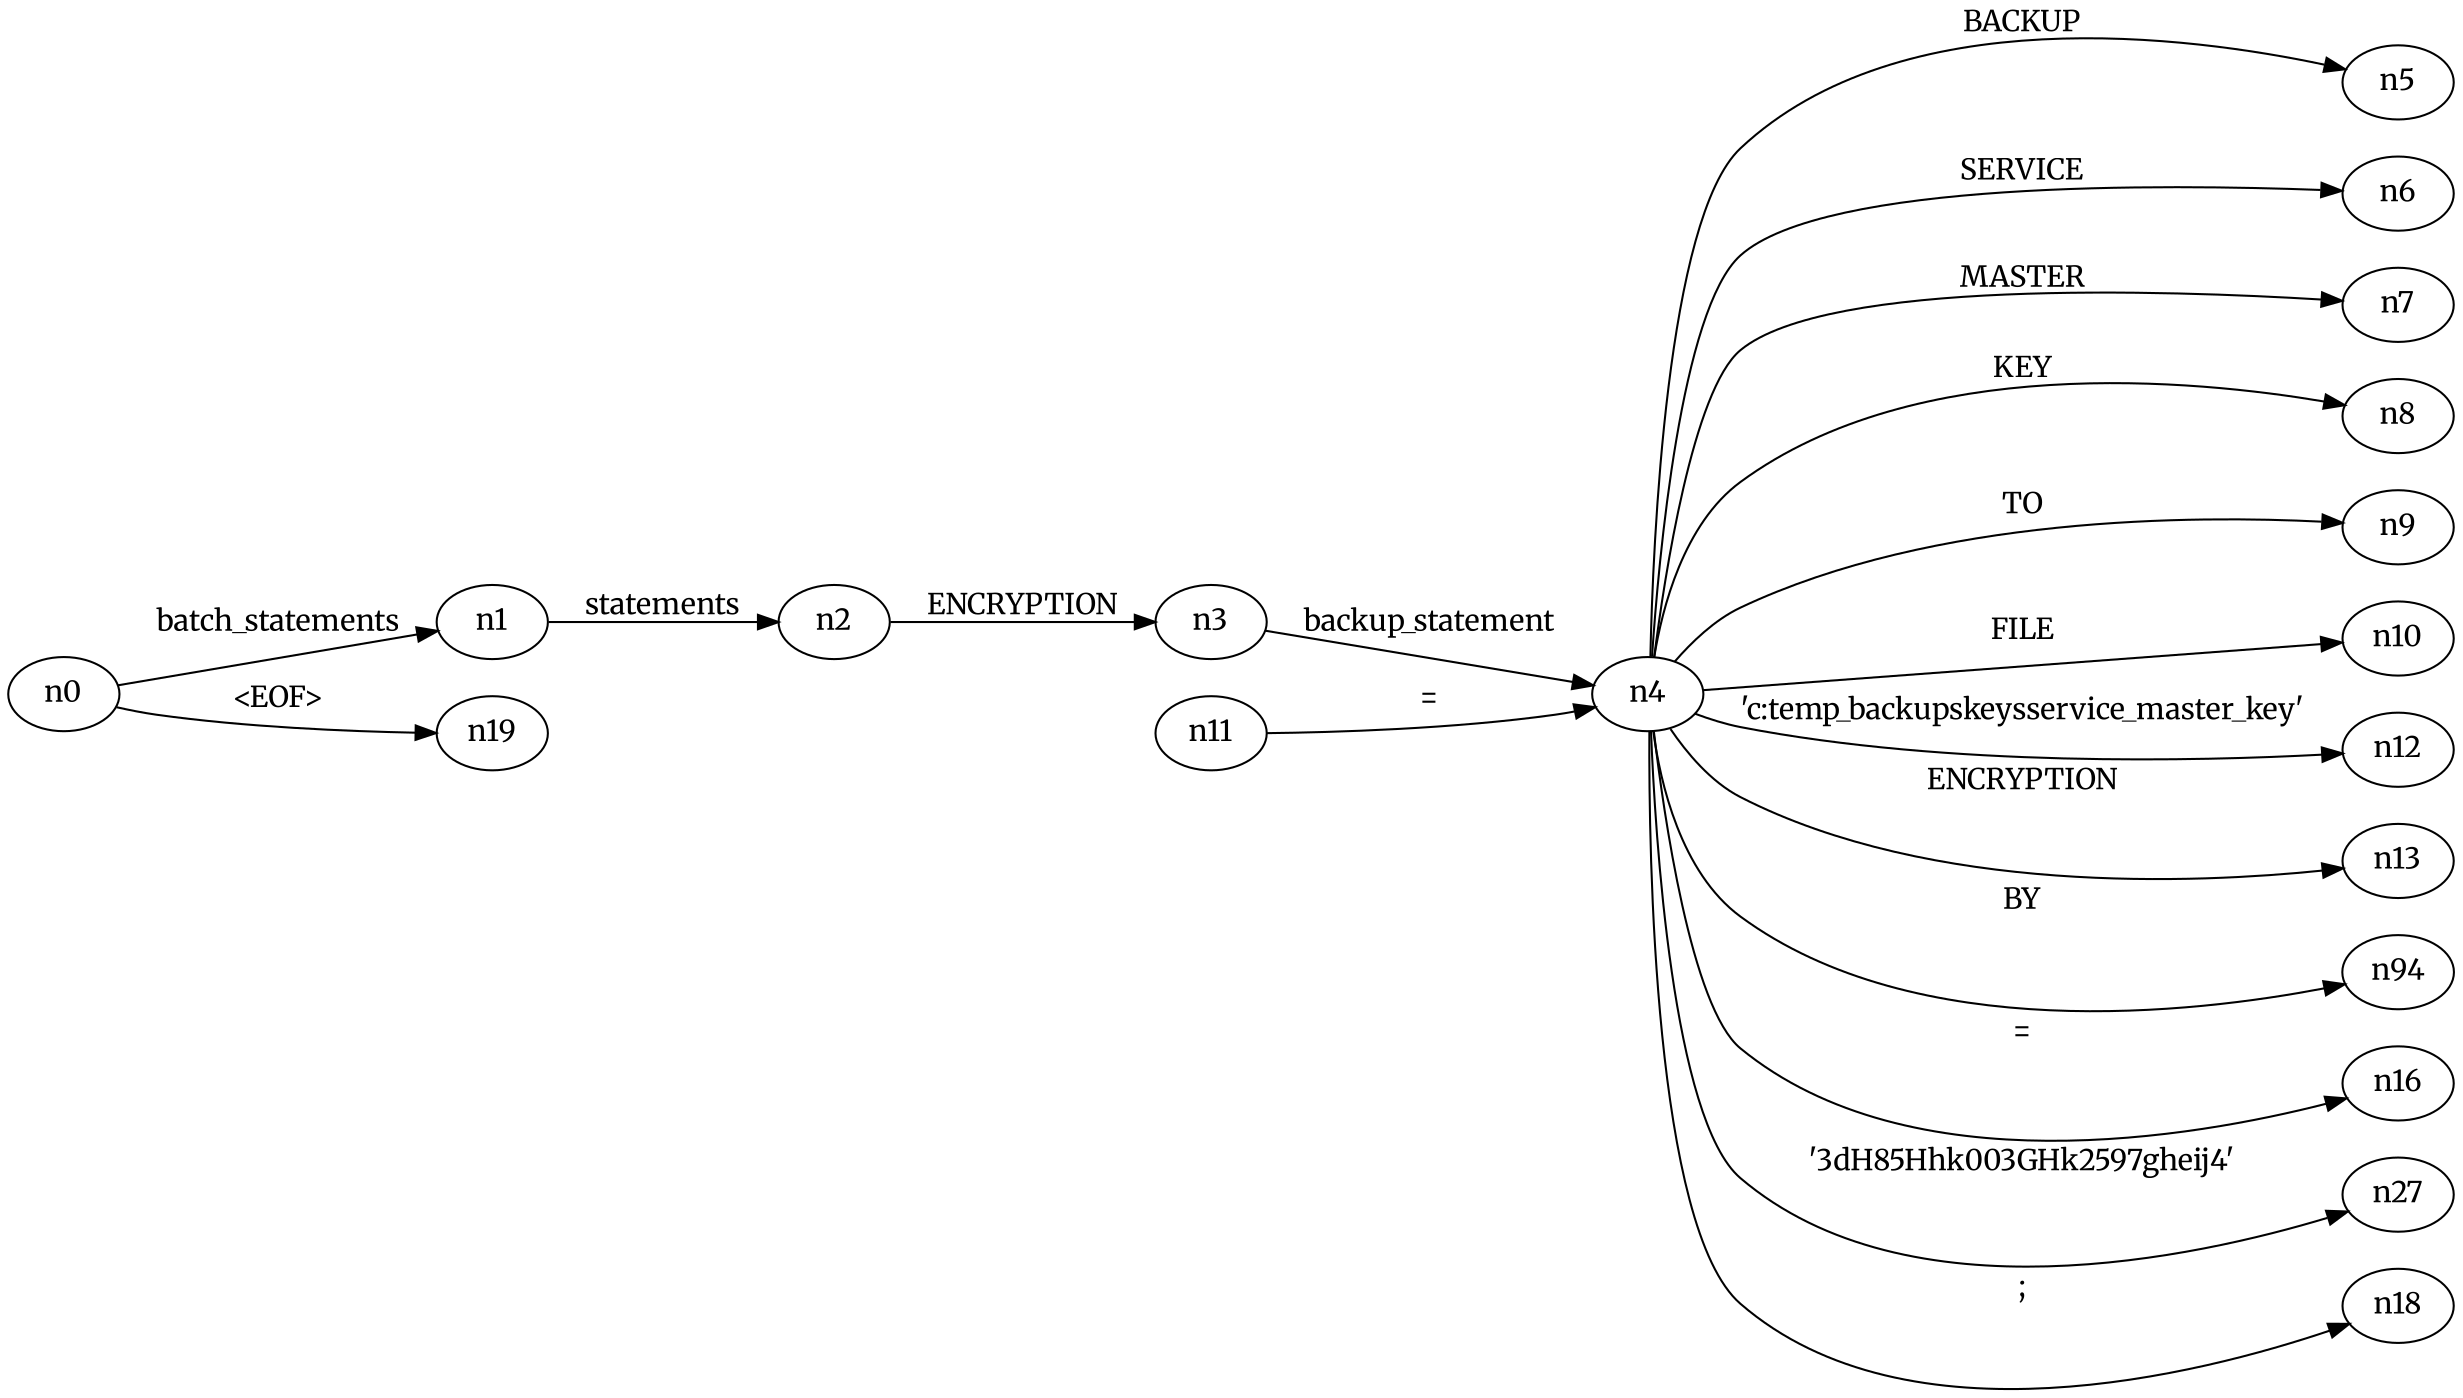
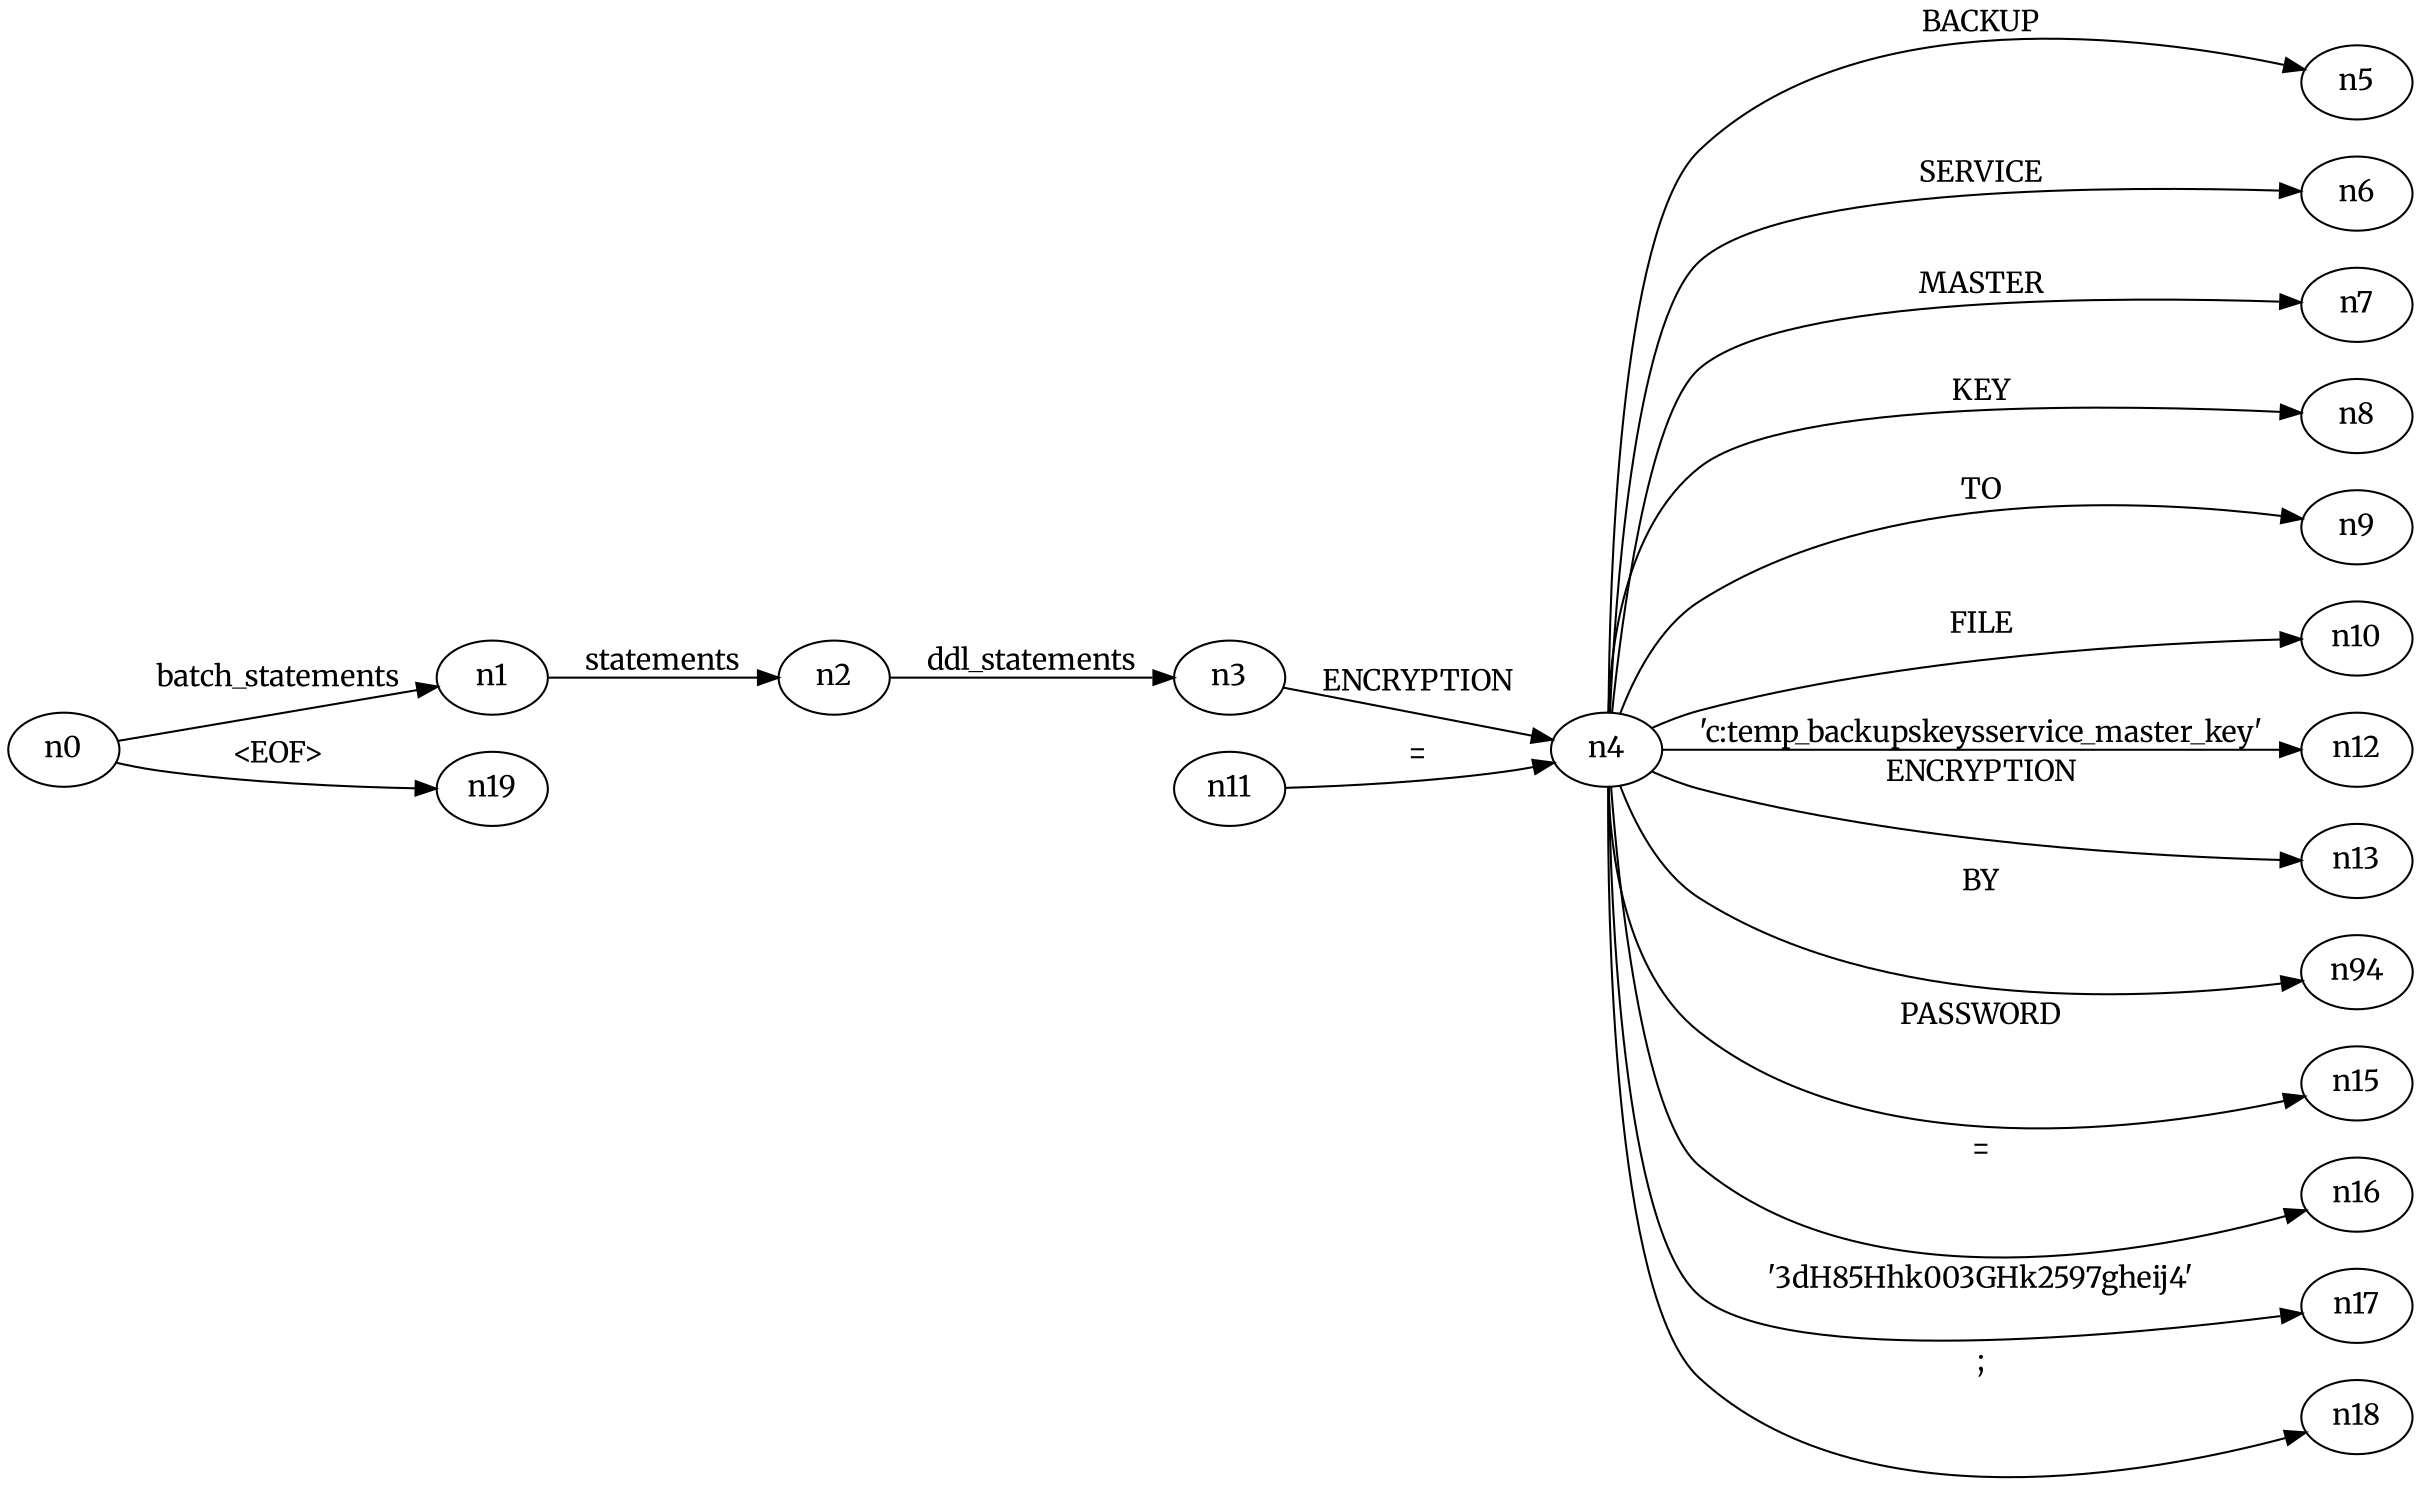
edge "n2" -> "n3": label "ENCRYPTION" -> "ddl_statements"
edge "n3" -> "n4": label "backup_statement" -> "ENCRYPTION"
node "n15": added
node "n27": label "n27" -> "n17"
